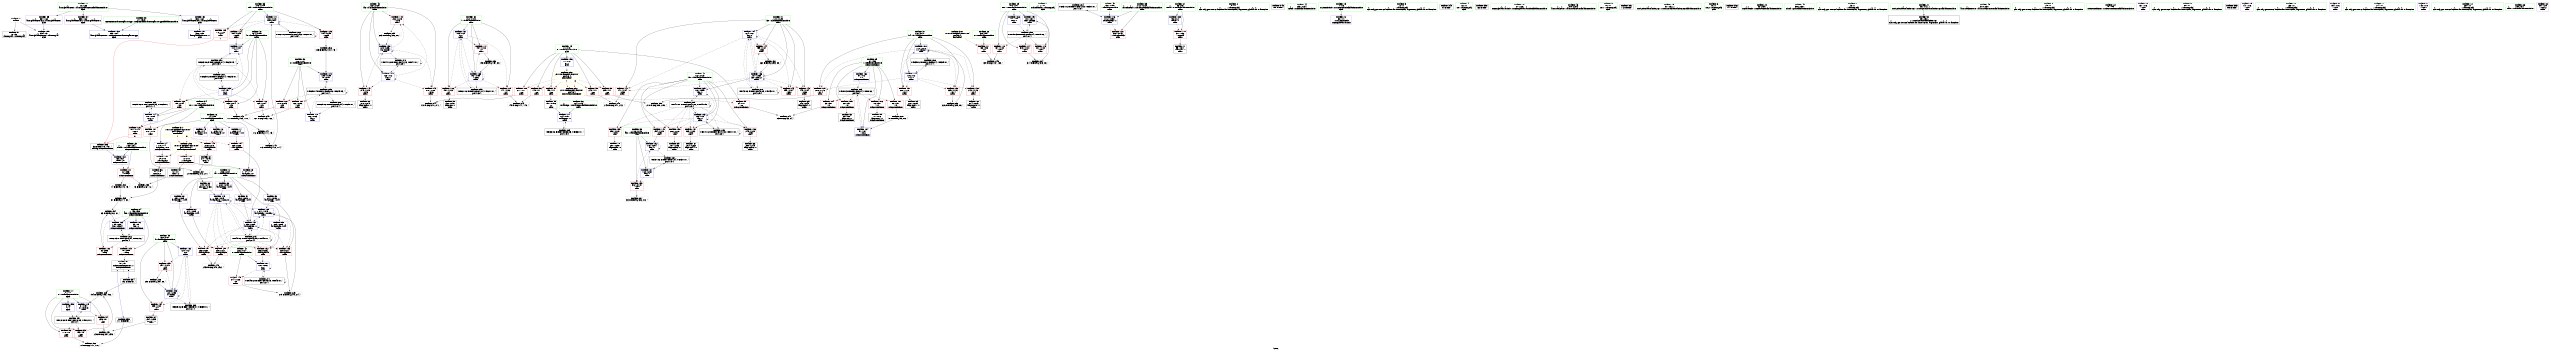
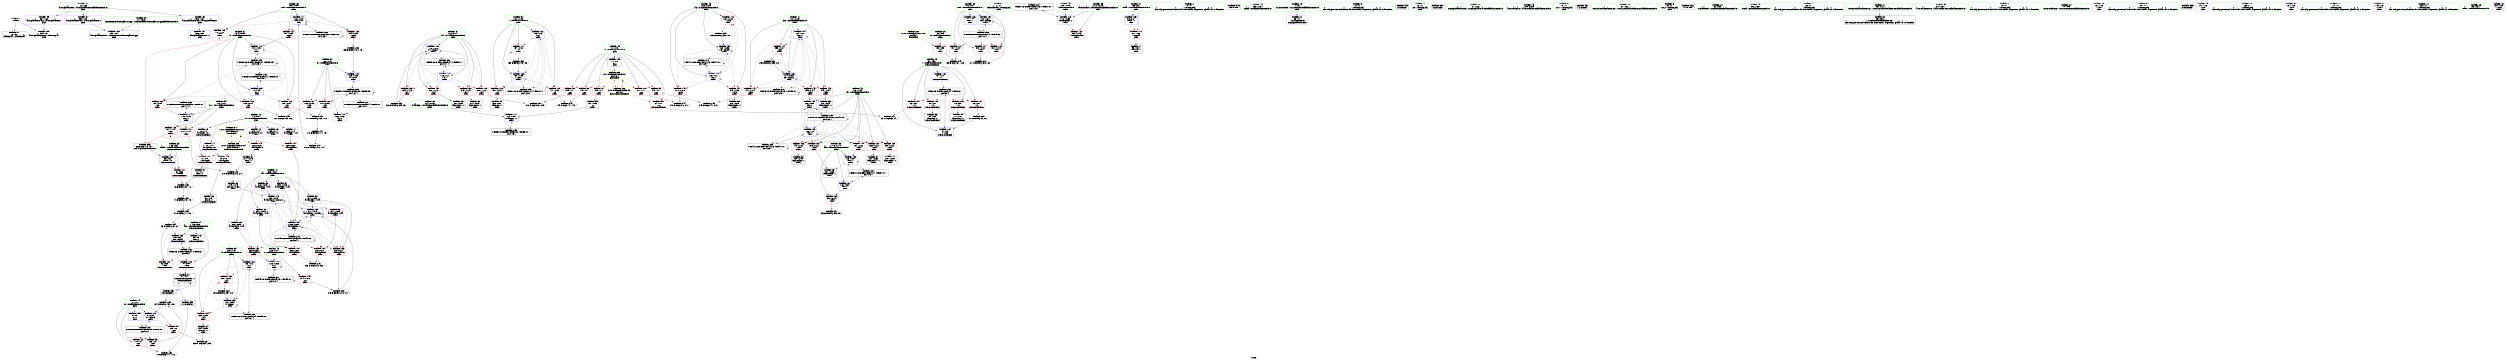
edge "NodeID: 186" -> "NodeID: 185": now "NodeID: 143" -> "NodeID: 185"
edge "NodeID: 192" -> "NodeID: 133": now "NodeID: 192" -> "NodeID: 69"
edge "NodeID: 108" -> "NodeID: 73": reversed
edge "NodeID: 101" -> "NodeID: 232": now "NodeID: 233" -> "NodeID: 232"
